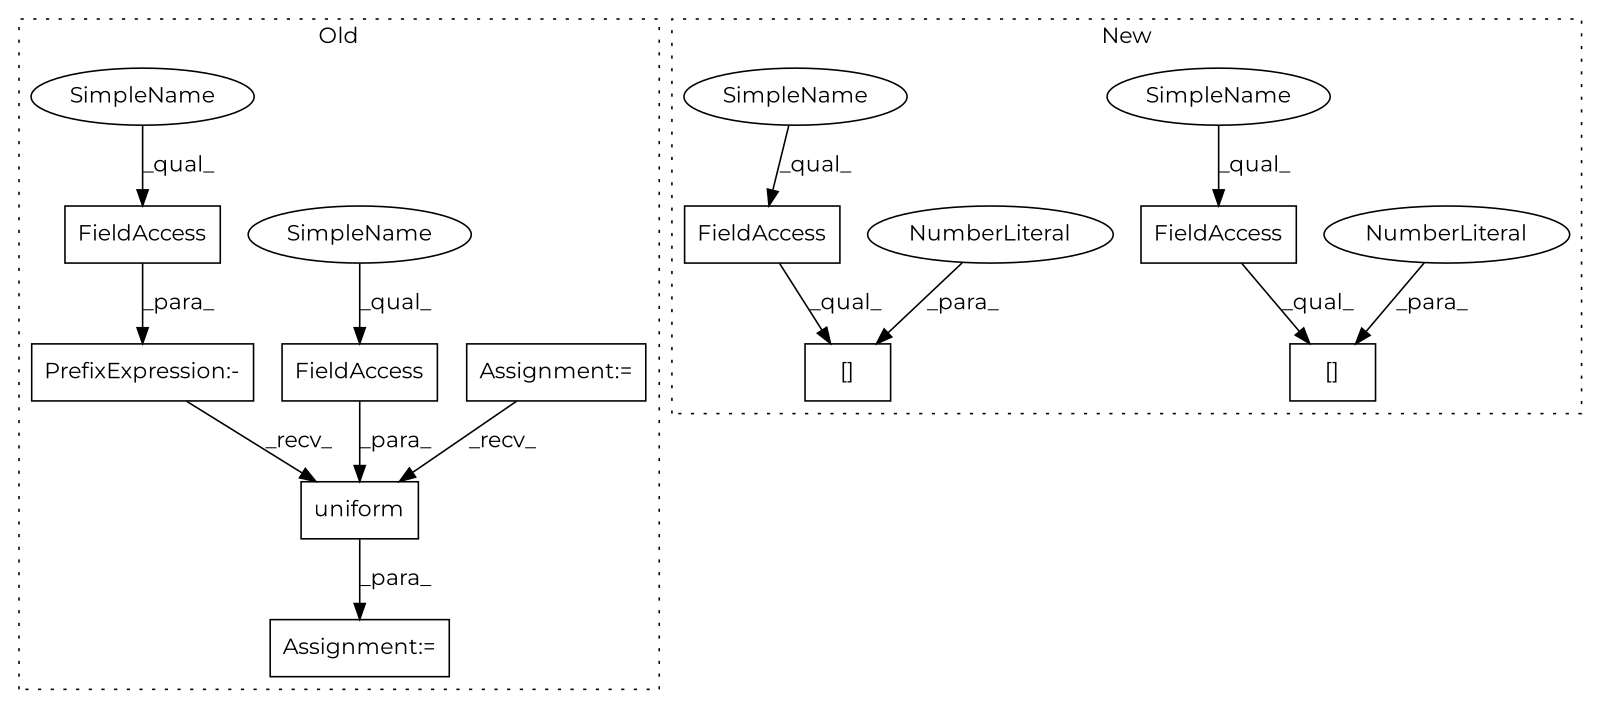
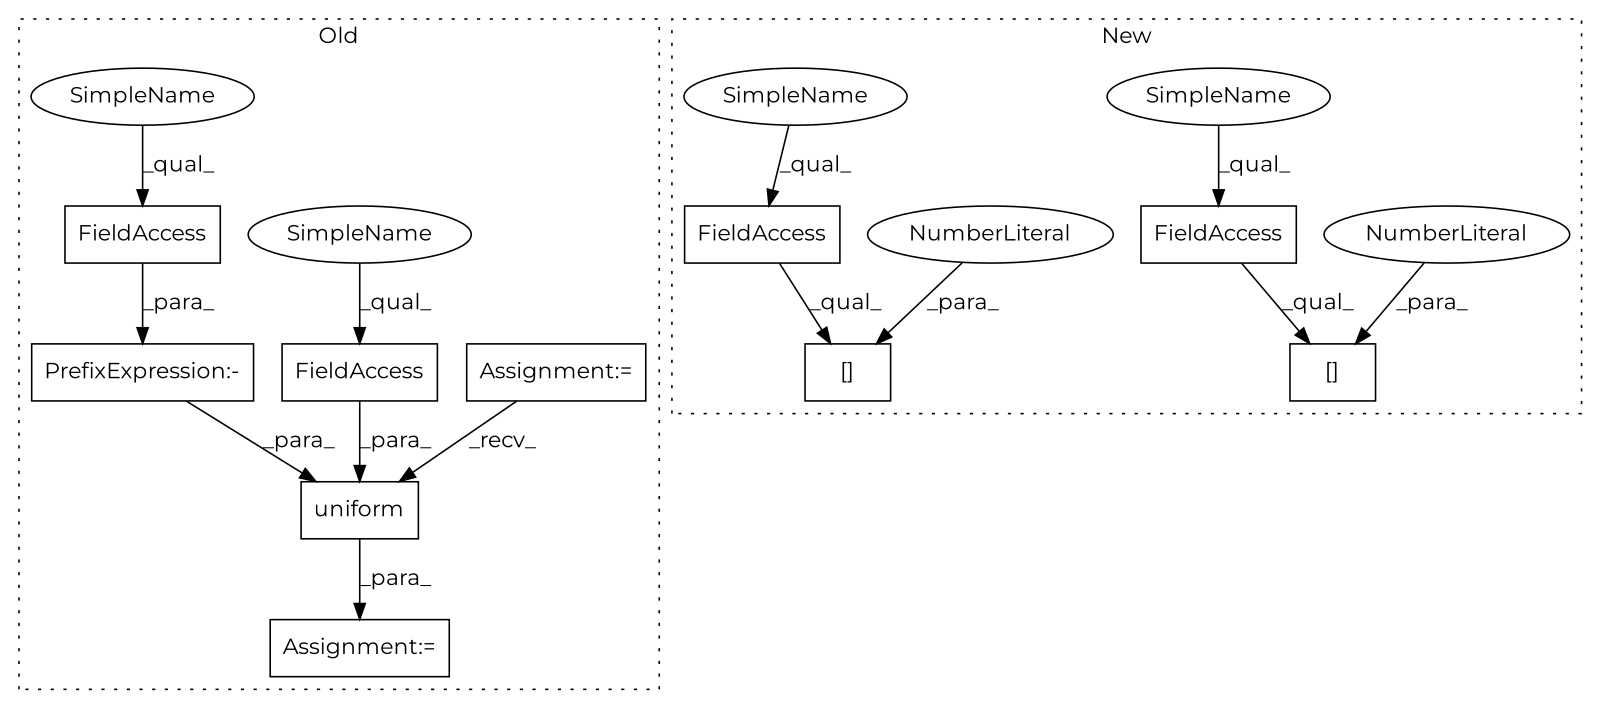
edge "PrefixExpression:-" -> "uniform": label "_recv_" -> "_para_"
